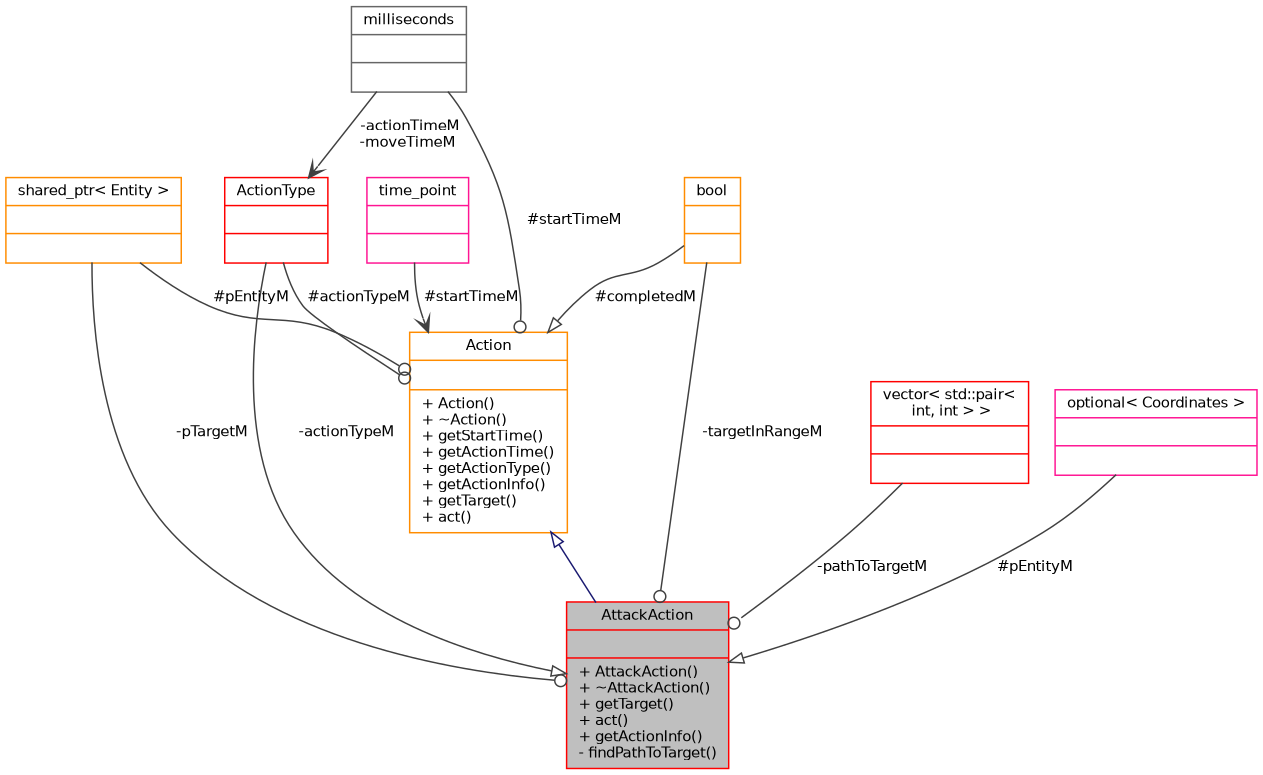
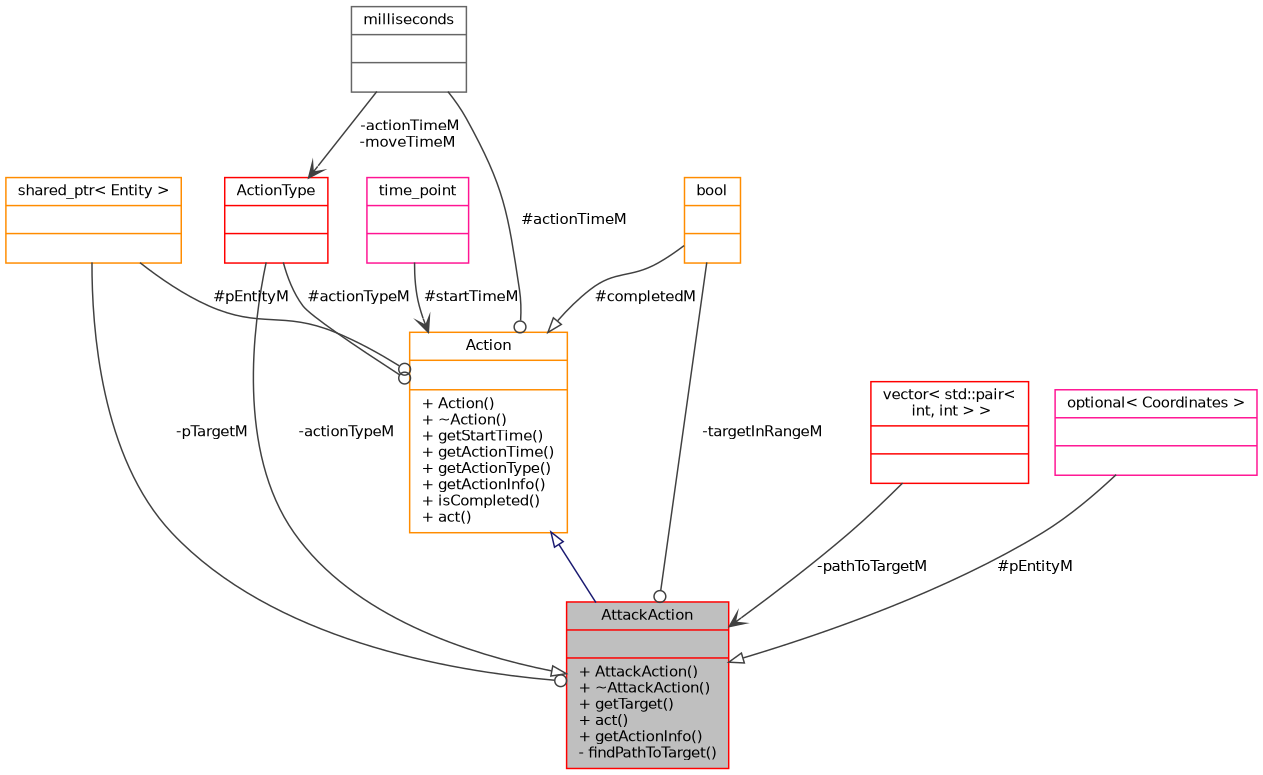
edge "milliseconds" -> "Action": label " #startTimeM" -> " #actionTimeM"
node "Action": text "+ getTarget()" -> "+ isCompleted()"
edge "vector< std::pair<" -> "AttackAction": arrowhead odot -> vee
